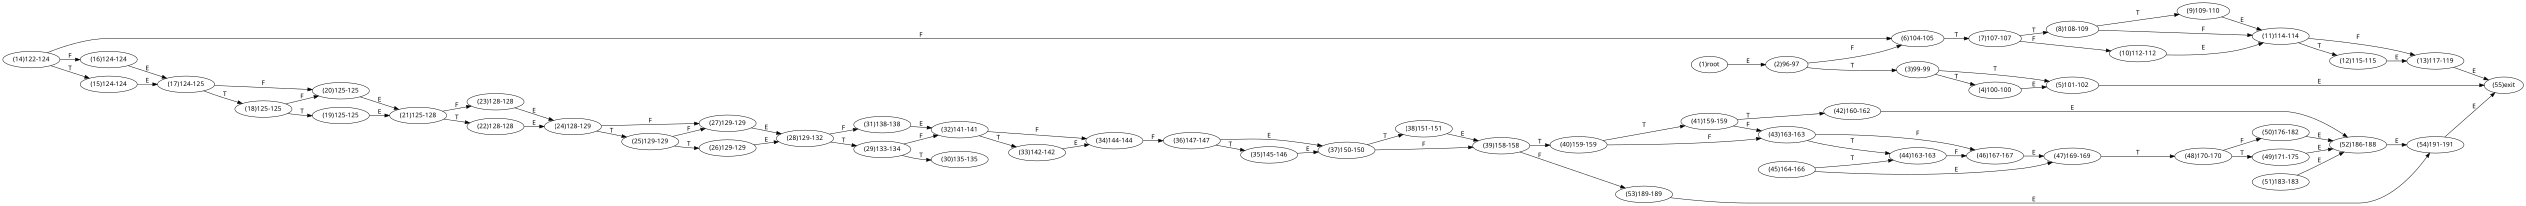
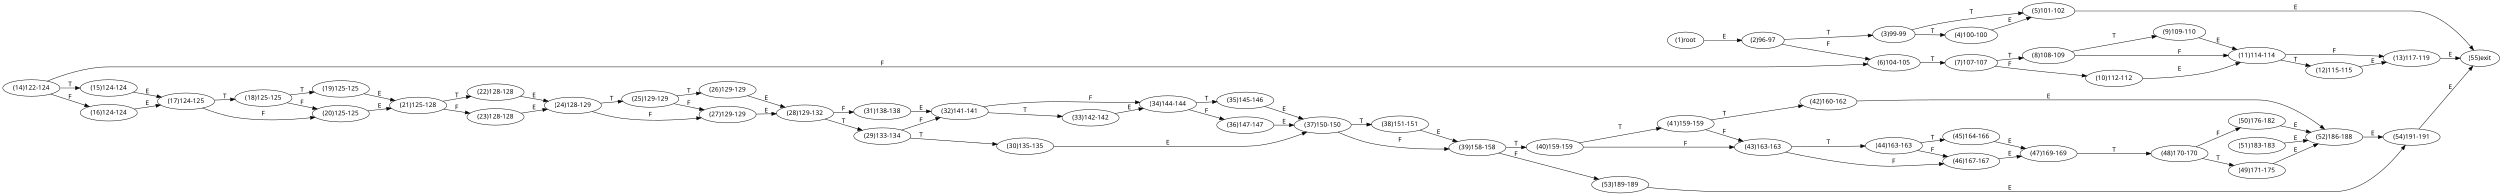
edge "(30)135-135" -> "(37)150-150": added, label "E"
edge "(36)147-147" -> "(35)145-146": now "(34)144-144" -> "(35)145-146"
edge "(45)164-166" -> "(44)163-163": reversed
